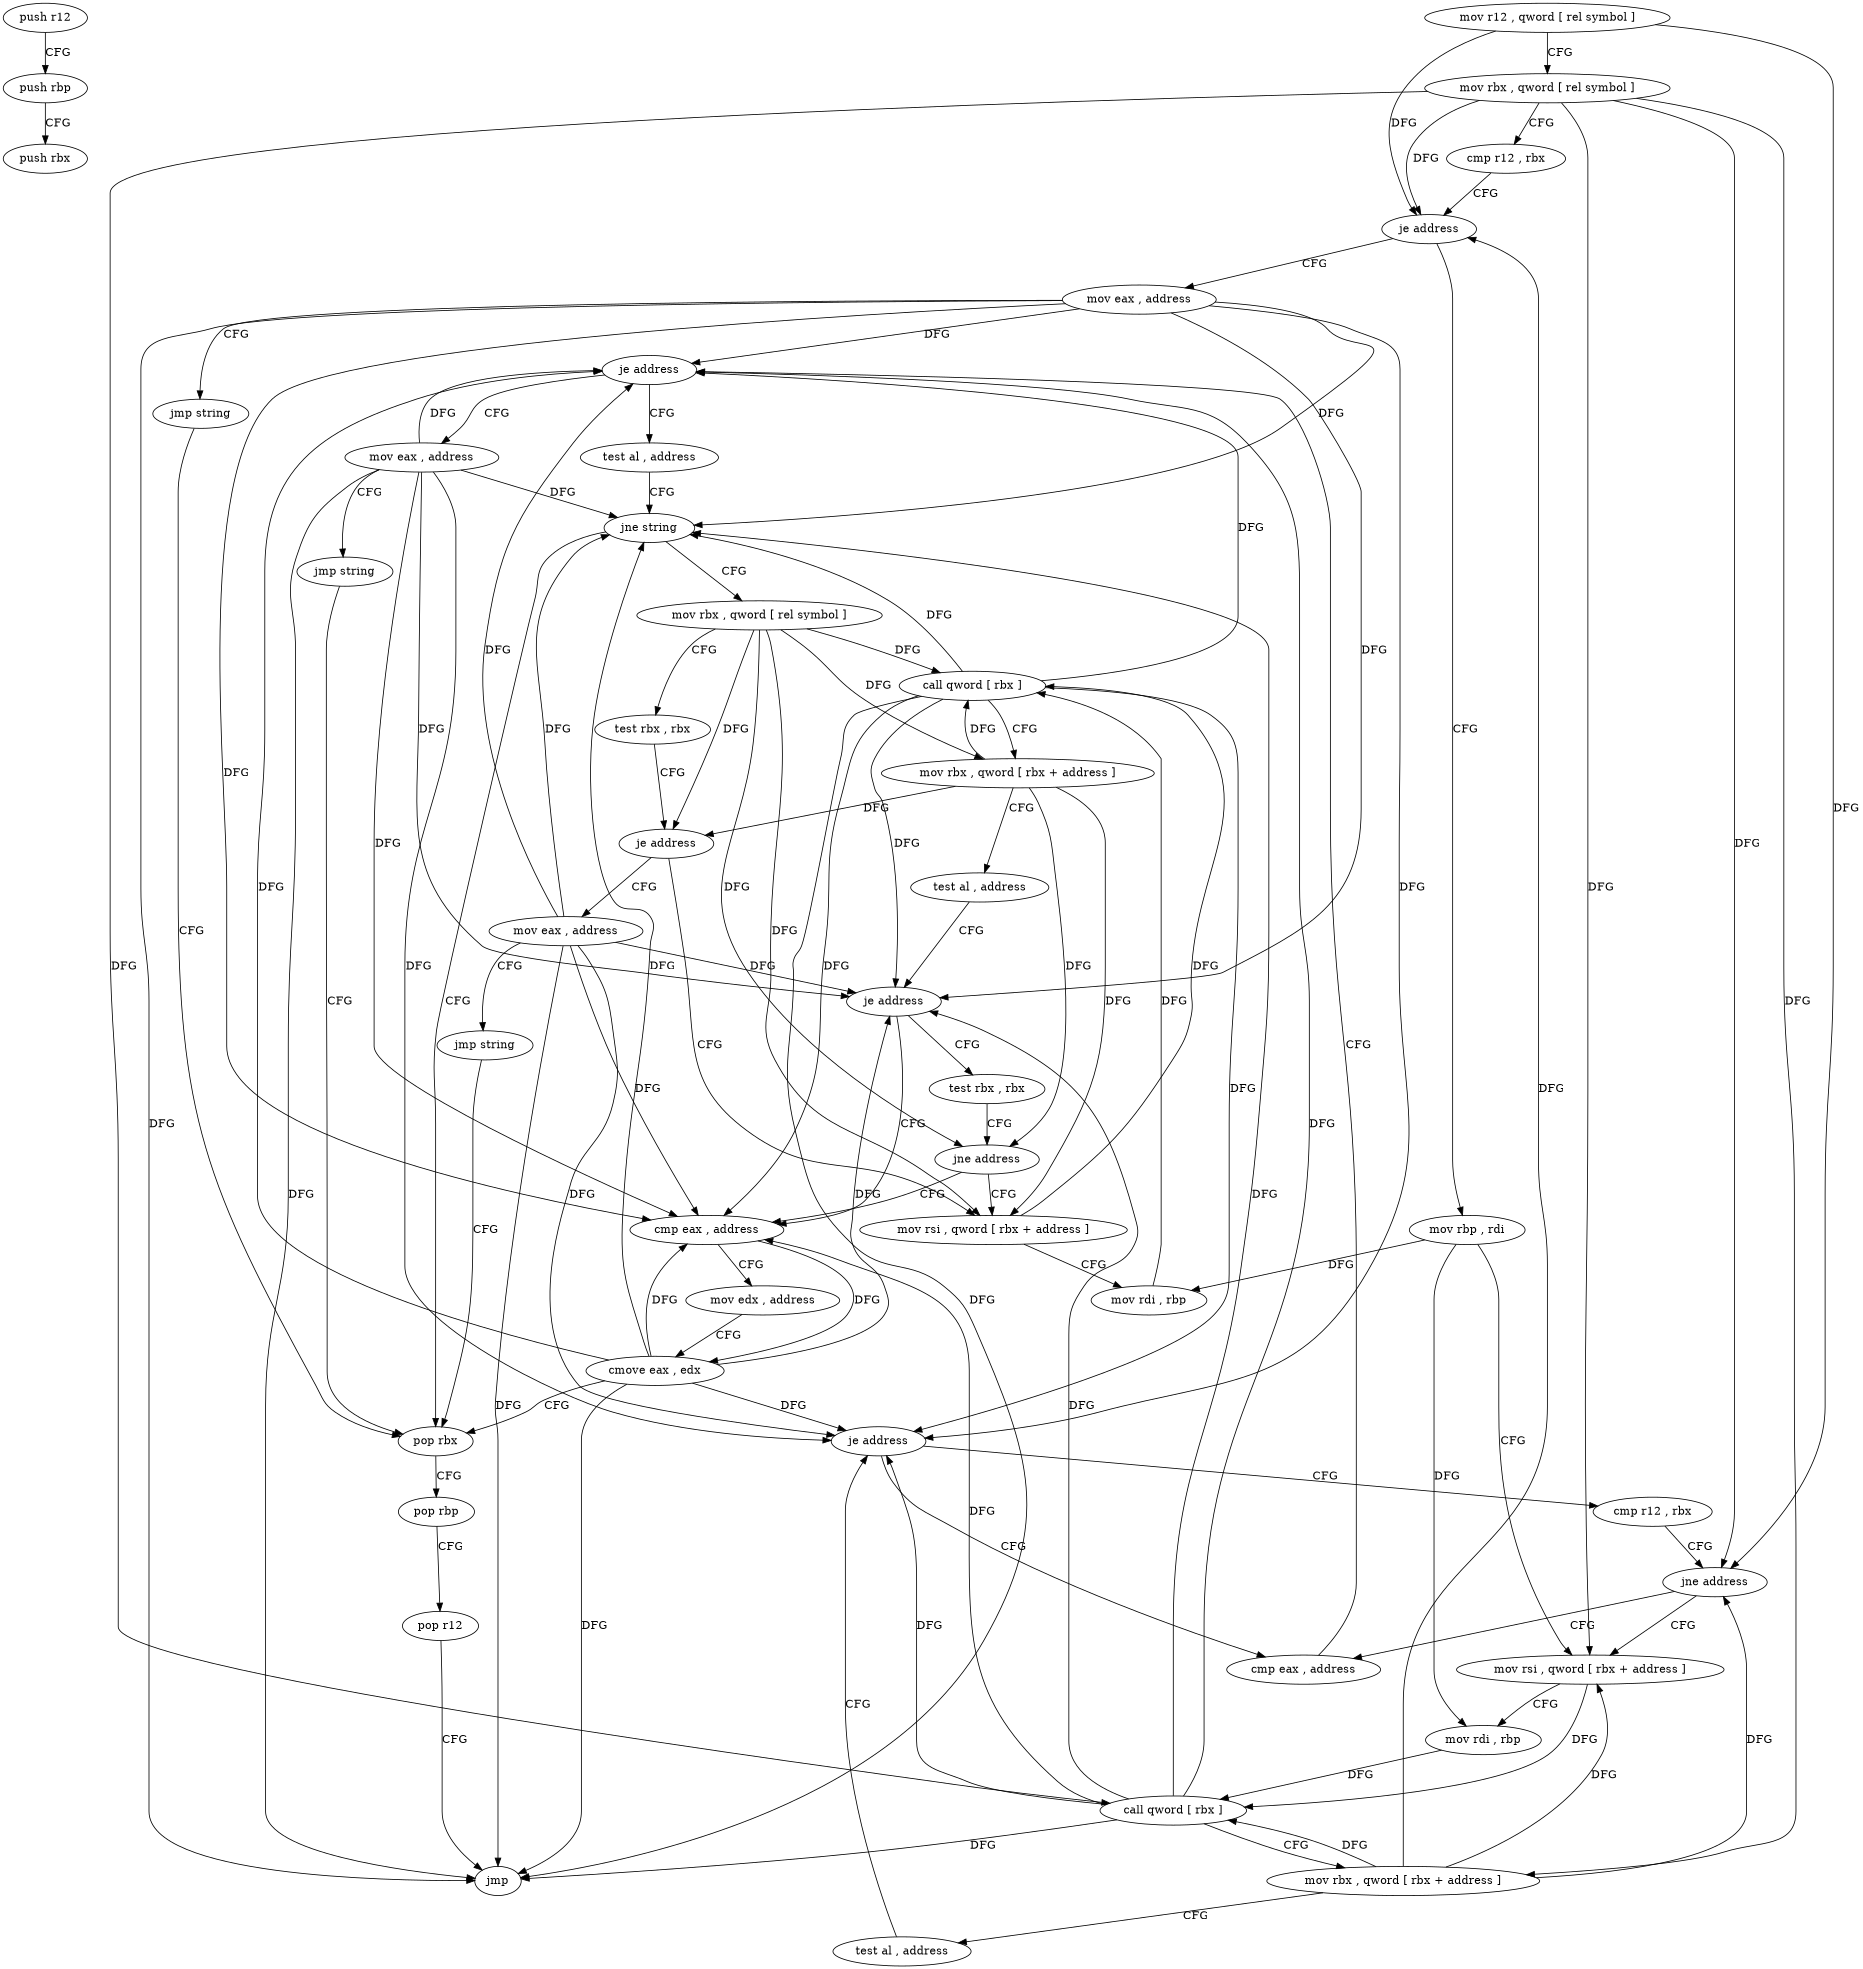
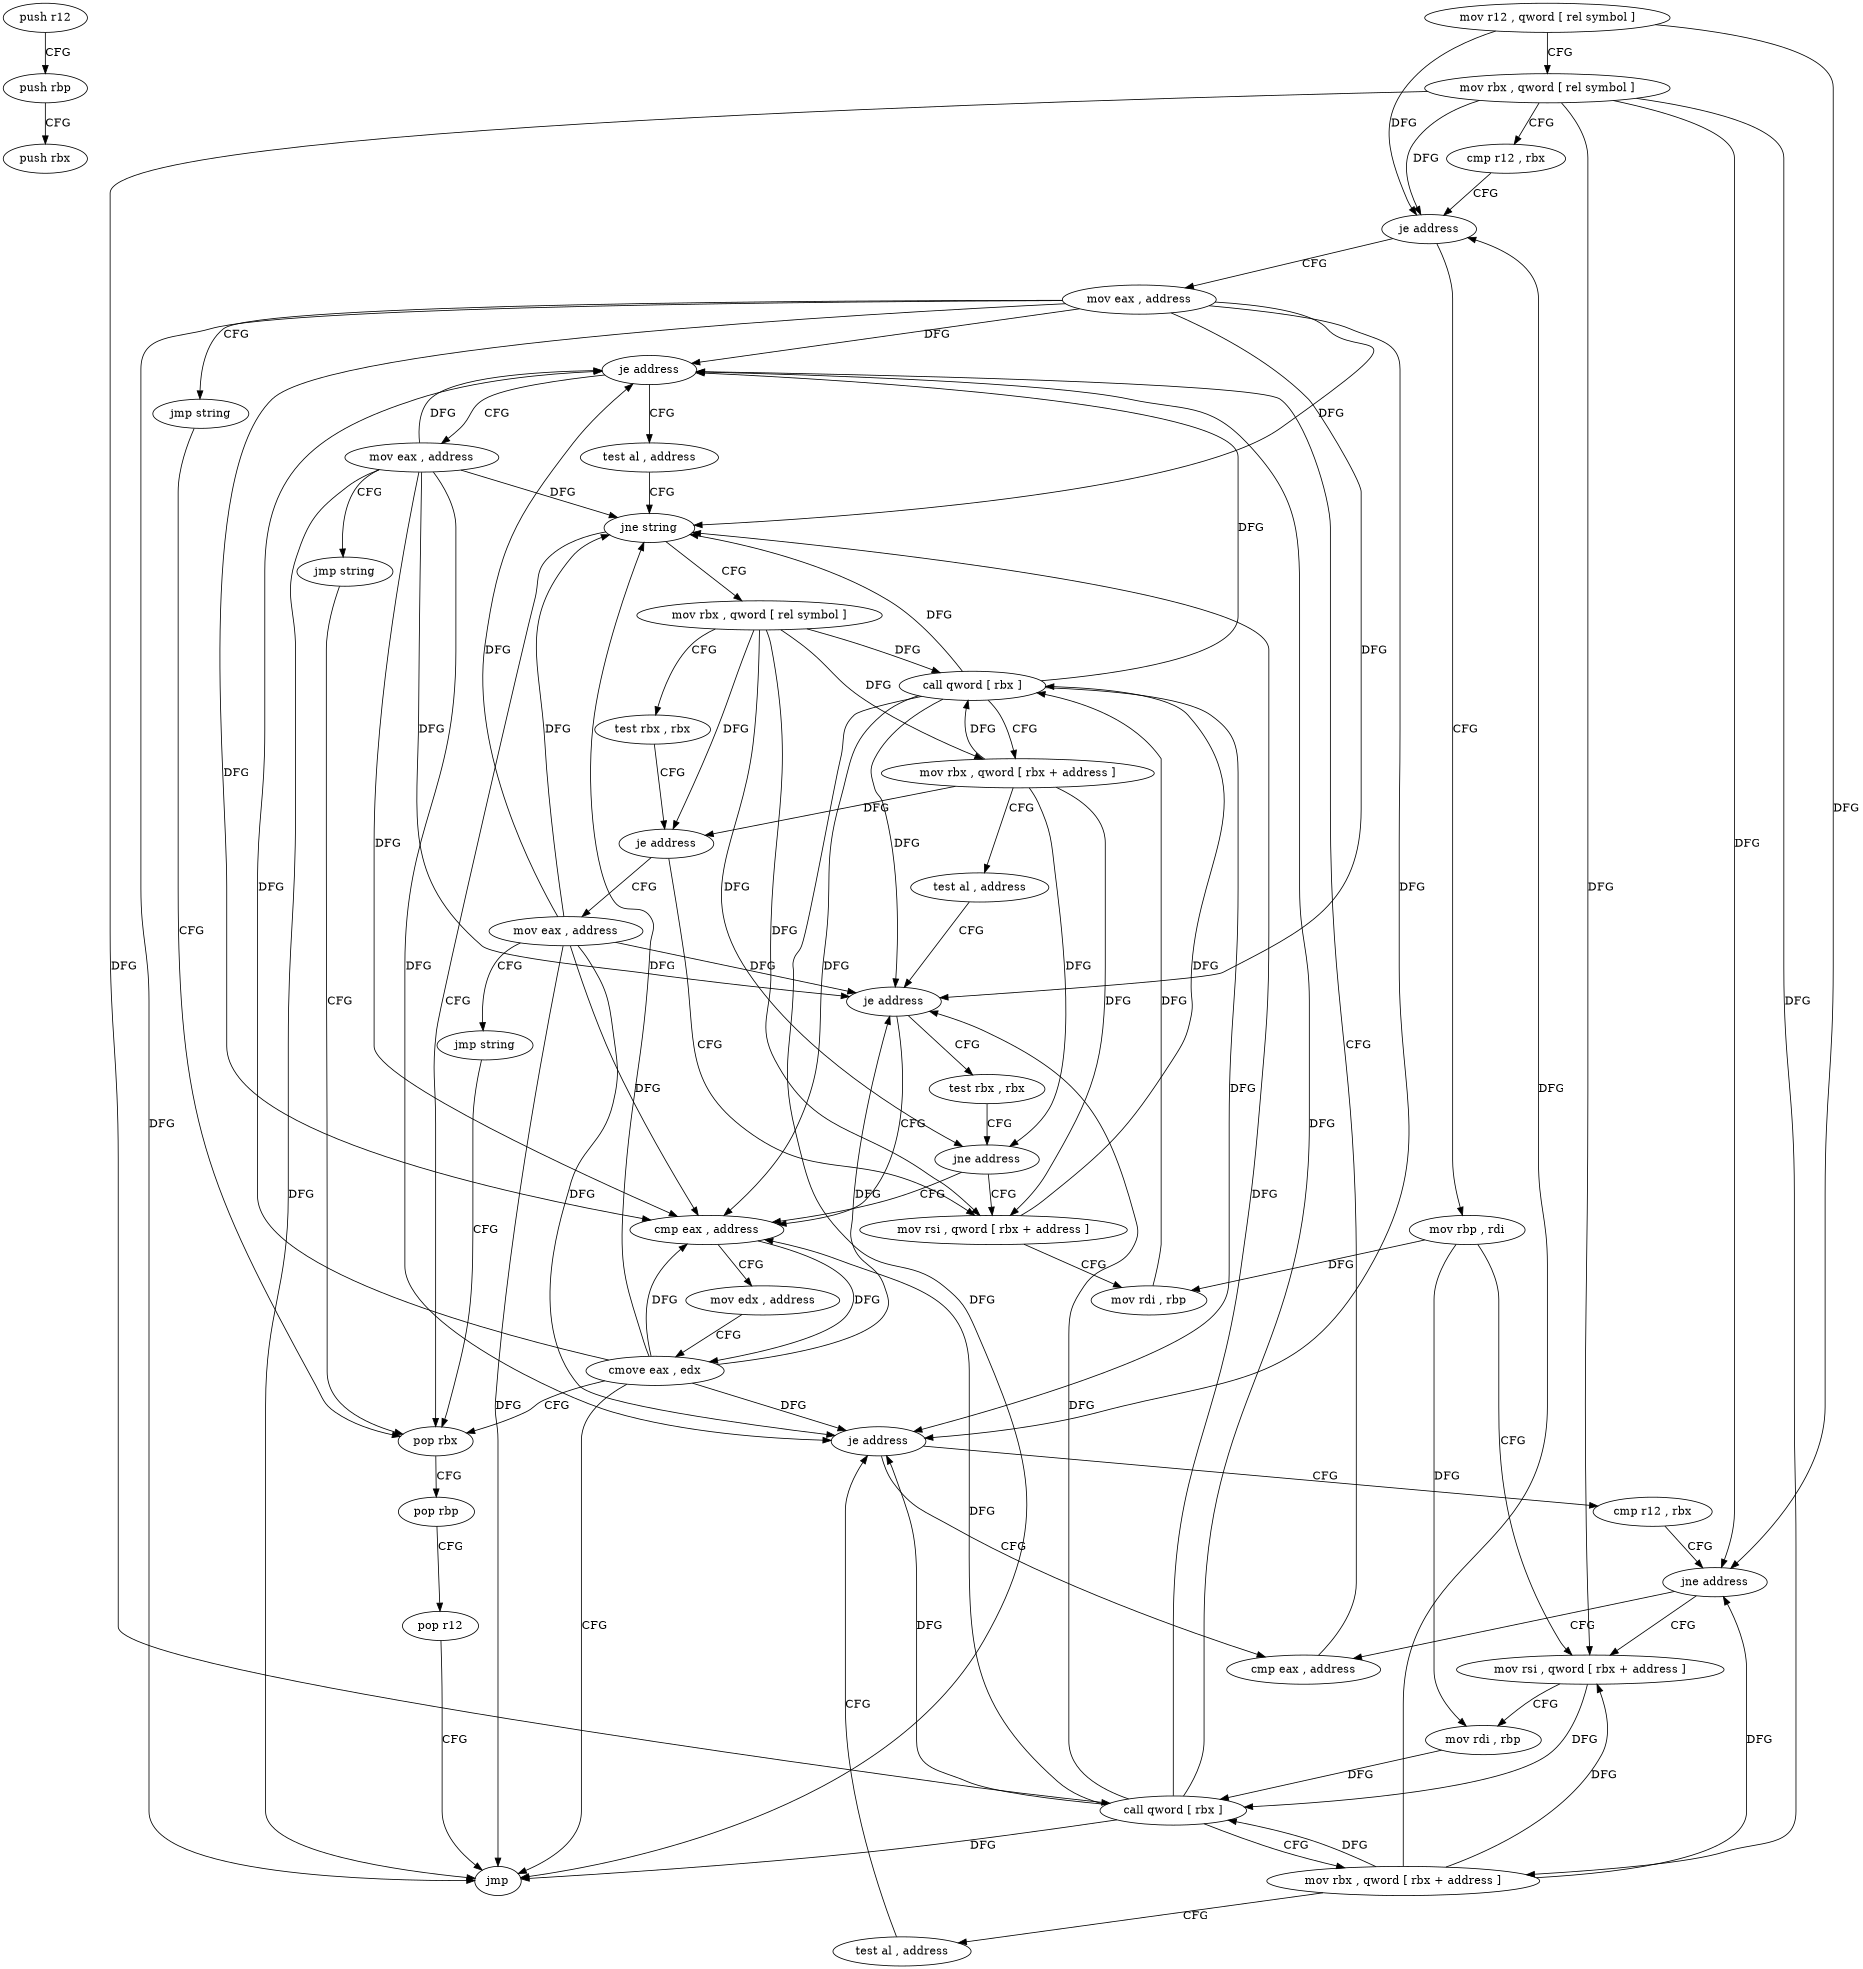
edge "cmove eax , edx" -> "jmp": label "DFG" -> "CFG"
